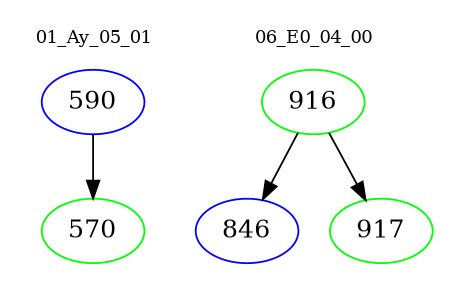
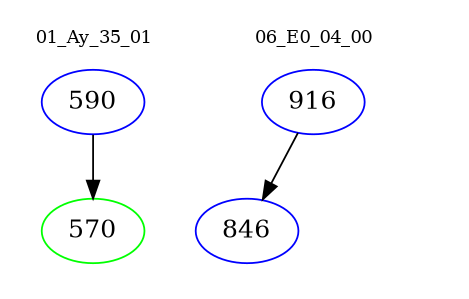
cluster "01_Ay_05_01": label "01_Ay_05_01" -> "01_Ay_35_01"
node "916": color green -> blue
node "917": removed
